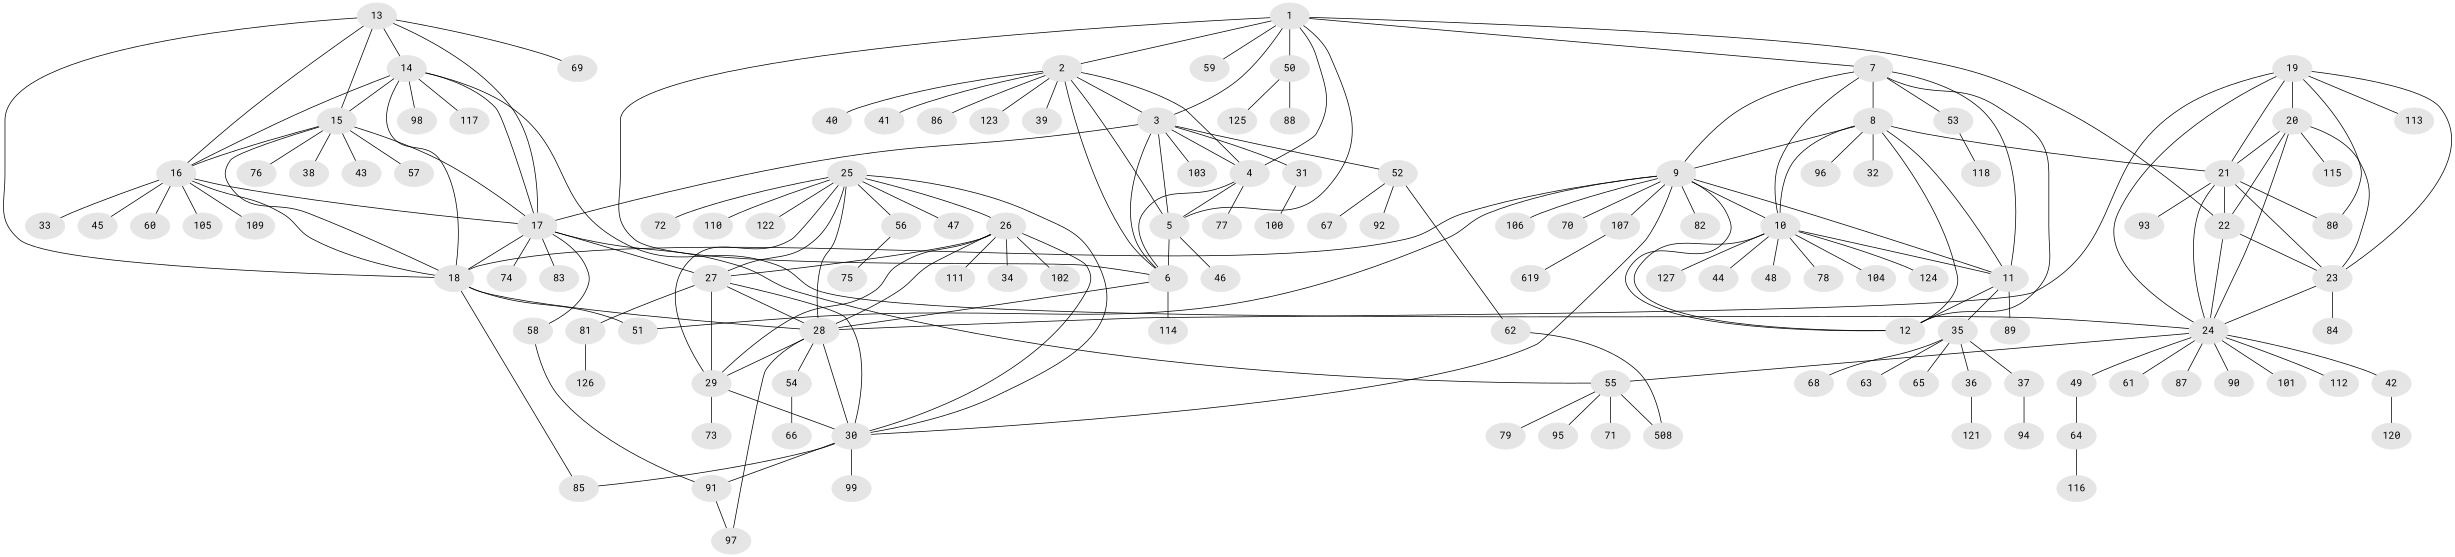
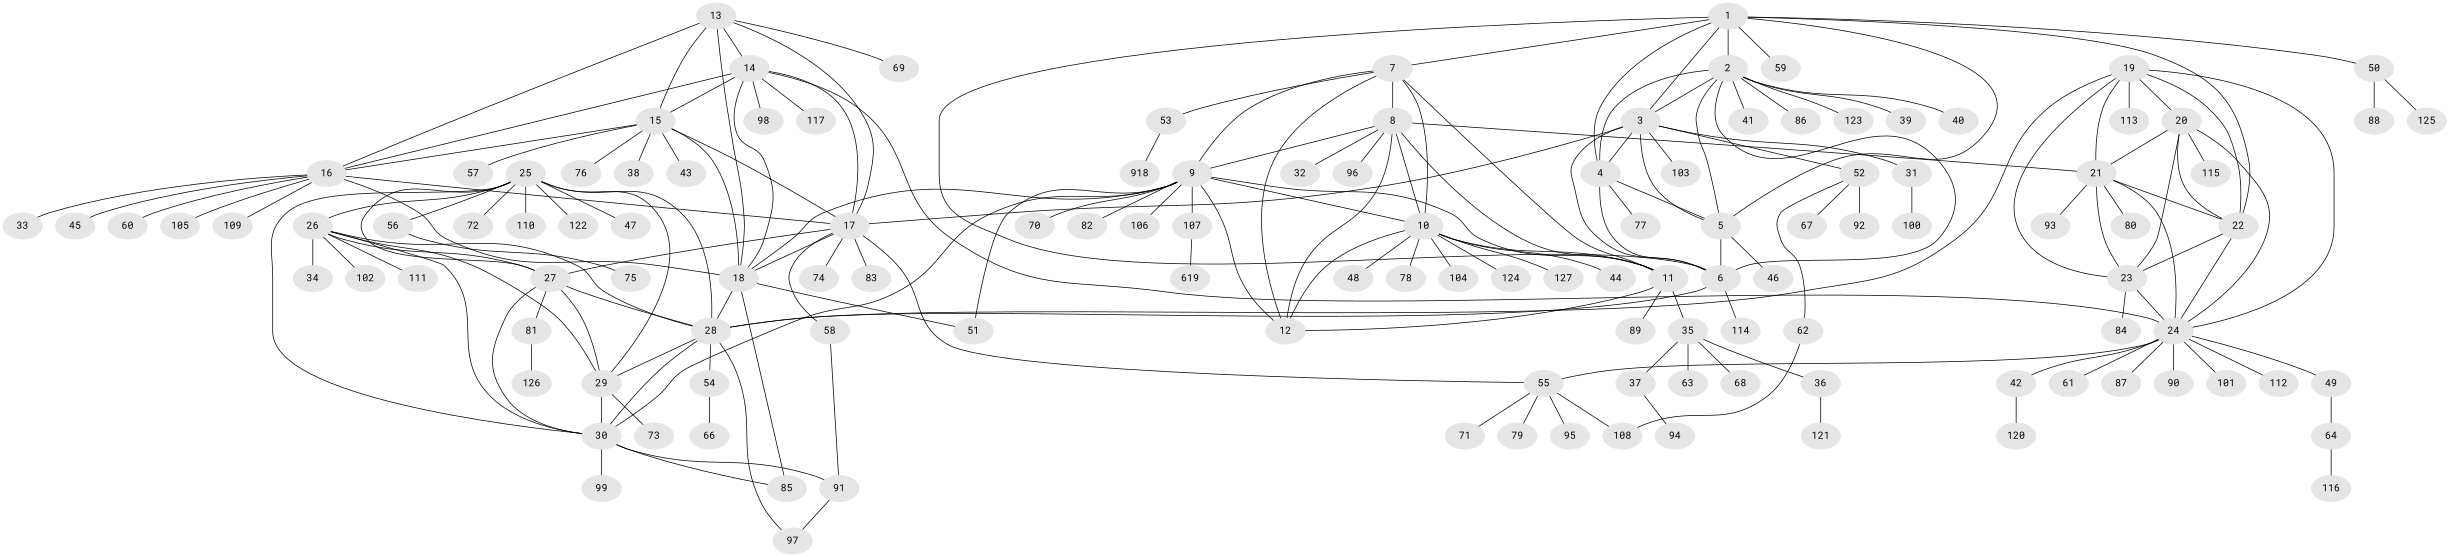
edge "19" -- "80": now "19" -- "22"
node "118": label "118" -> "918"
node "65": removed
node "508": label "508" -> "108"
